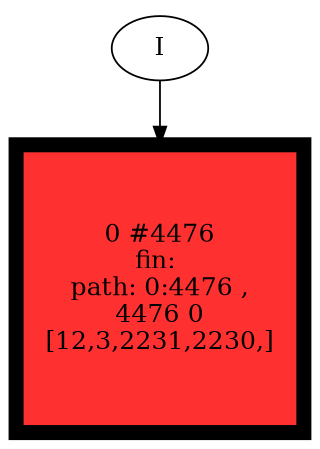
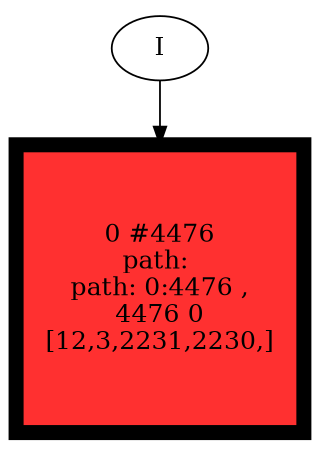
node "0 #4476 fin: path: 0:4476 , 4476 0 [12,3,2231,2230,]": label "0 #4476 fin: path: 0:4476 , 4476 0 [12,3,2231,2230,]" -> "0 #4476 path: path: 0:4476 , 4476 0 [12,3,2231,2230,]"
